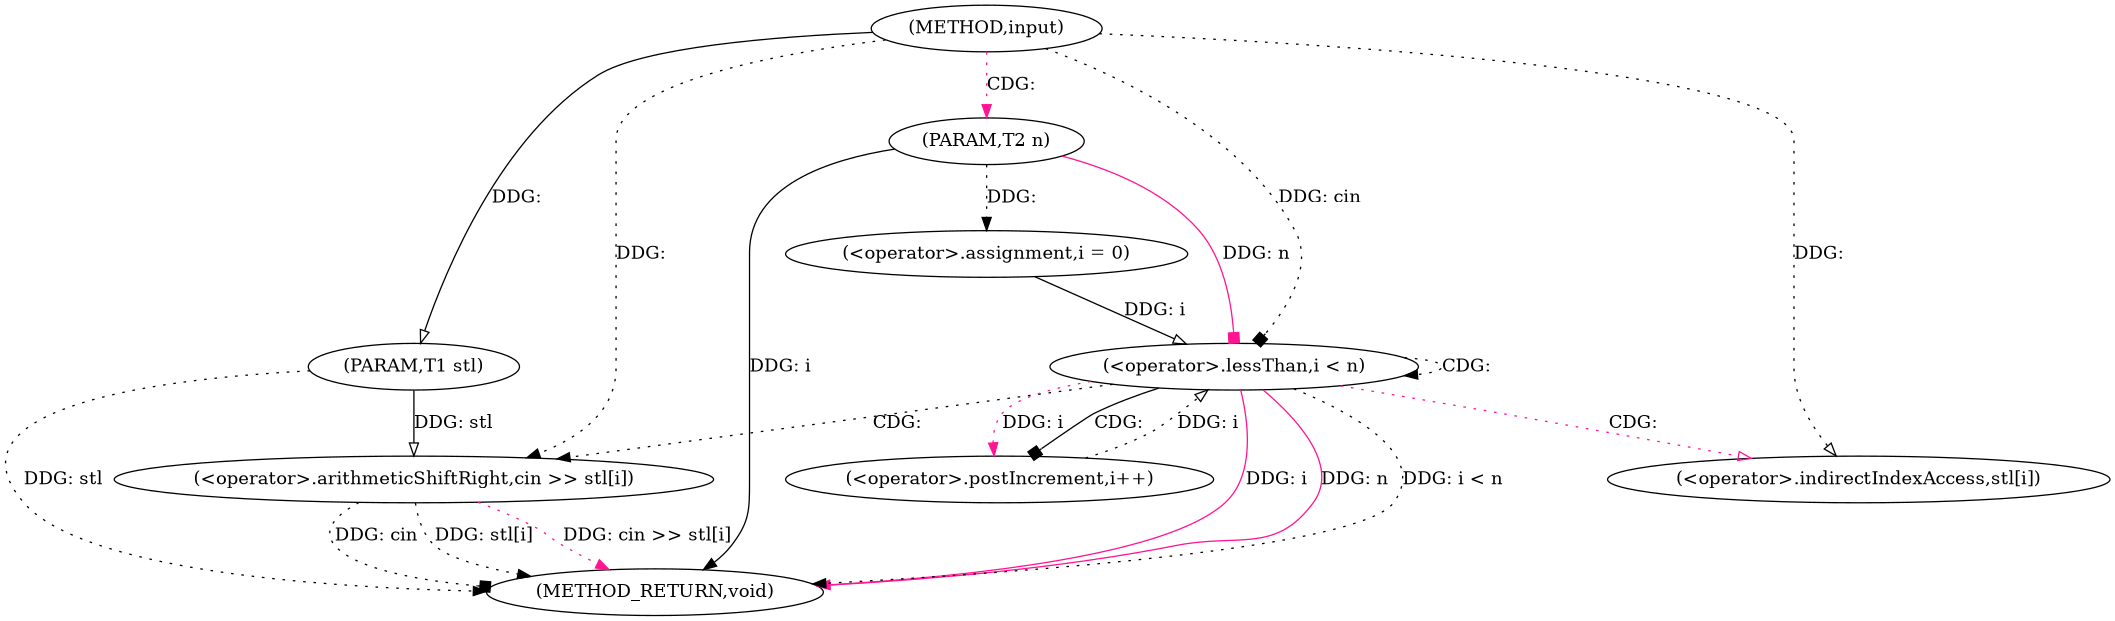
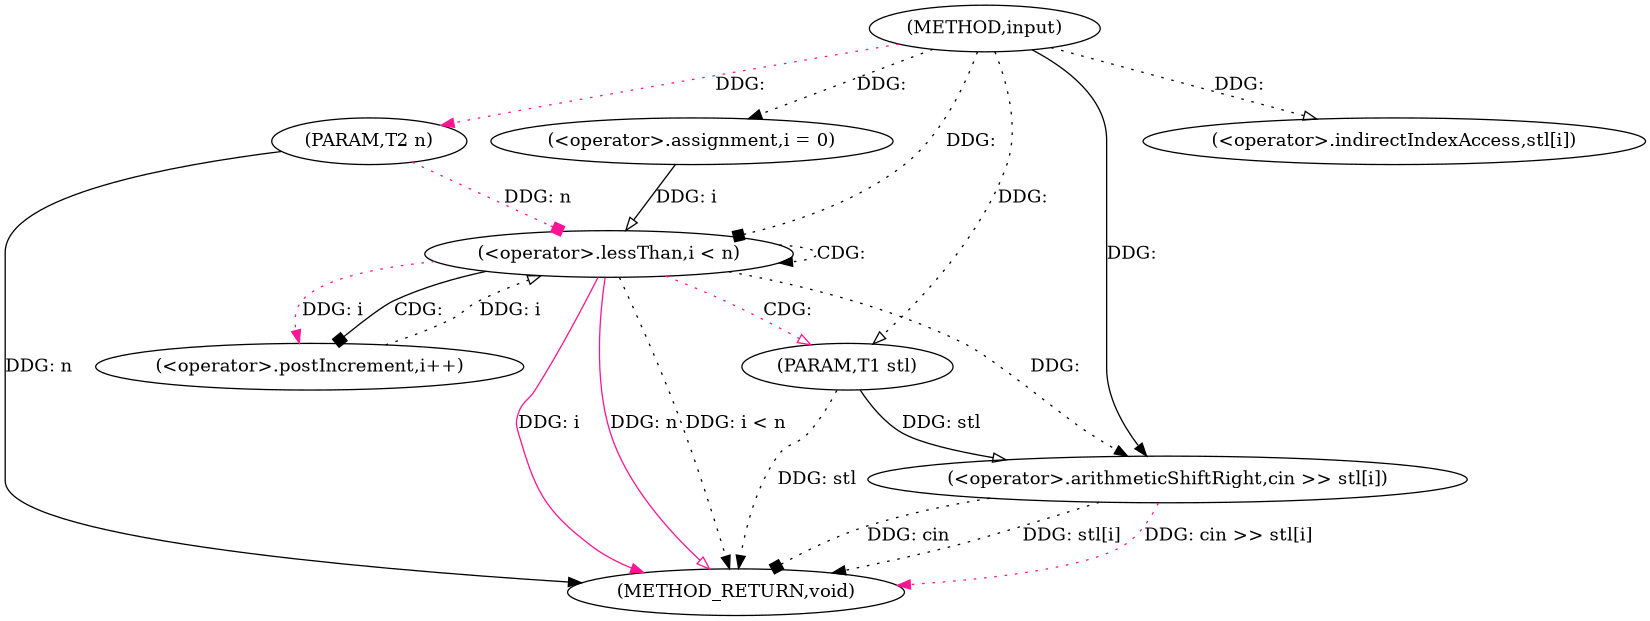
edge "(METHOD,input)" -> "(PARAM,T2 n)": label "CDG: " -> "DDG: "
edge "(METHOD,input)" -> "(PARAM,T1 stl)": style solid -> dotted
edge "(METHOD,input)" -> "(<operator>.arithmeticShiftRight,cin >> stl[i])": style dotted -> solid
edge "(PARAM,T2 n)" -> "(<operator>.assignment,i = 0)": now "(METHOD,input)" -> "(<operator>.assignment,i = 0)"
edge "(METHOD,input)" -> "(<operator>.lessThan,i < n)": label "DDG: cin" -> "DDG: "
edge "(PARAM,T2 n)" -> "(<operator>.lessThan,i < n)": style solid -> dotted
edge "(PARAM,T2 n)" -> "(METHOD_RETURN,void)": label "DDG: i" -> "DDG: n"
edge "(<operator>.lessThan,i < n)" -> "(<operator>.indirectIndexAccess,stl[i])": now "(<operator>.lessThan,i < n)" -> "(PARAM,T1 stl)"
edge "(<operator>.lessThan,i < n)" -> "(<operator>.arithmeticShiftRight,cin >> stl[i])": label "CDG: " -> "DDG: "
